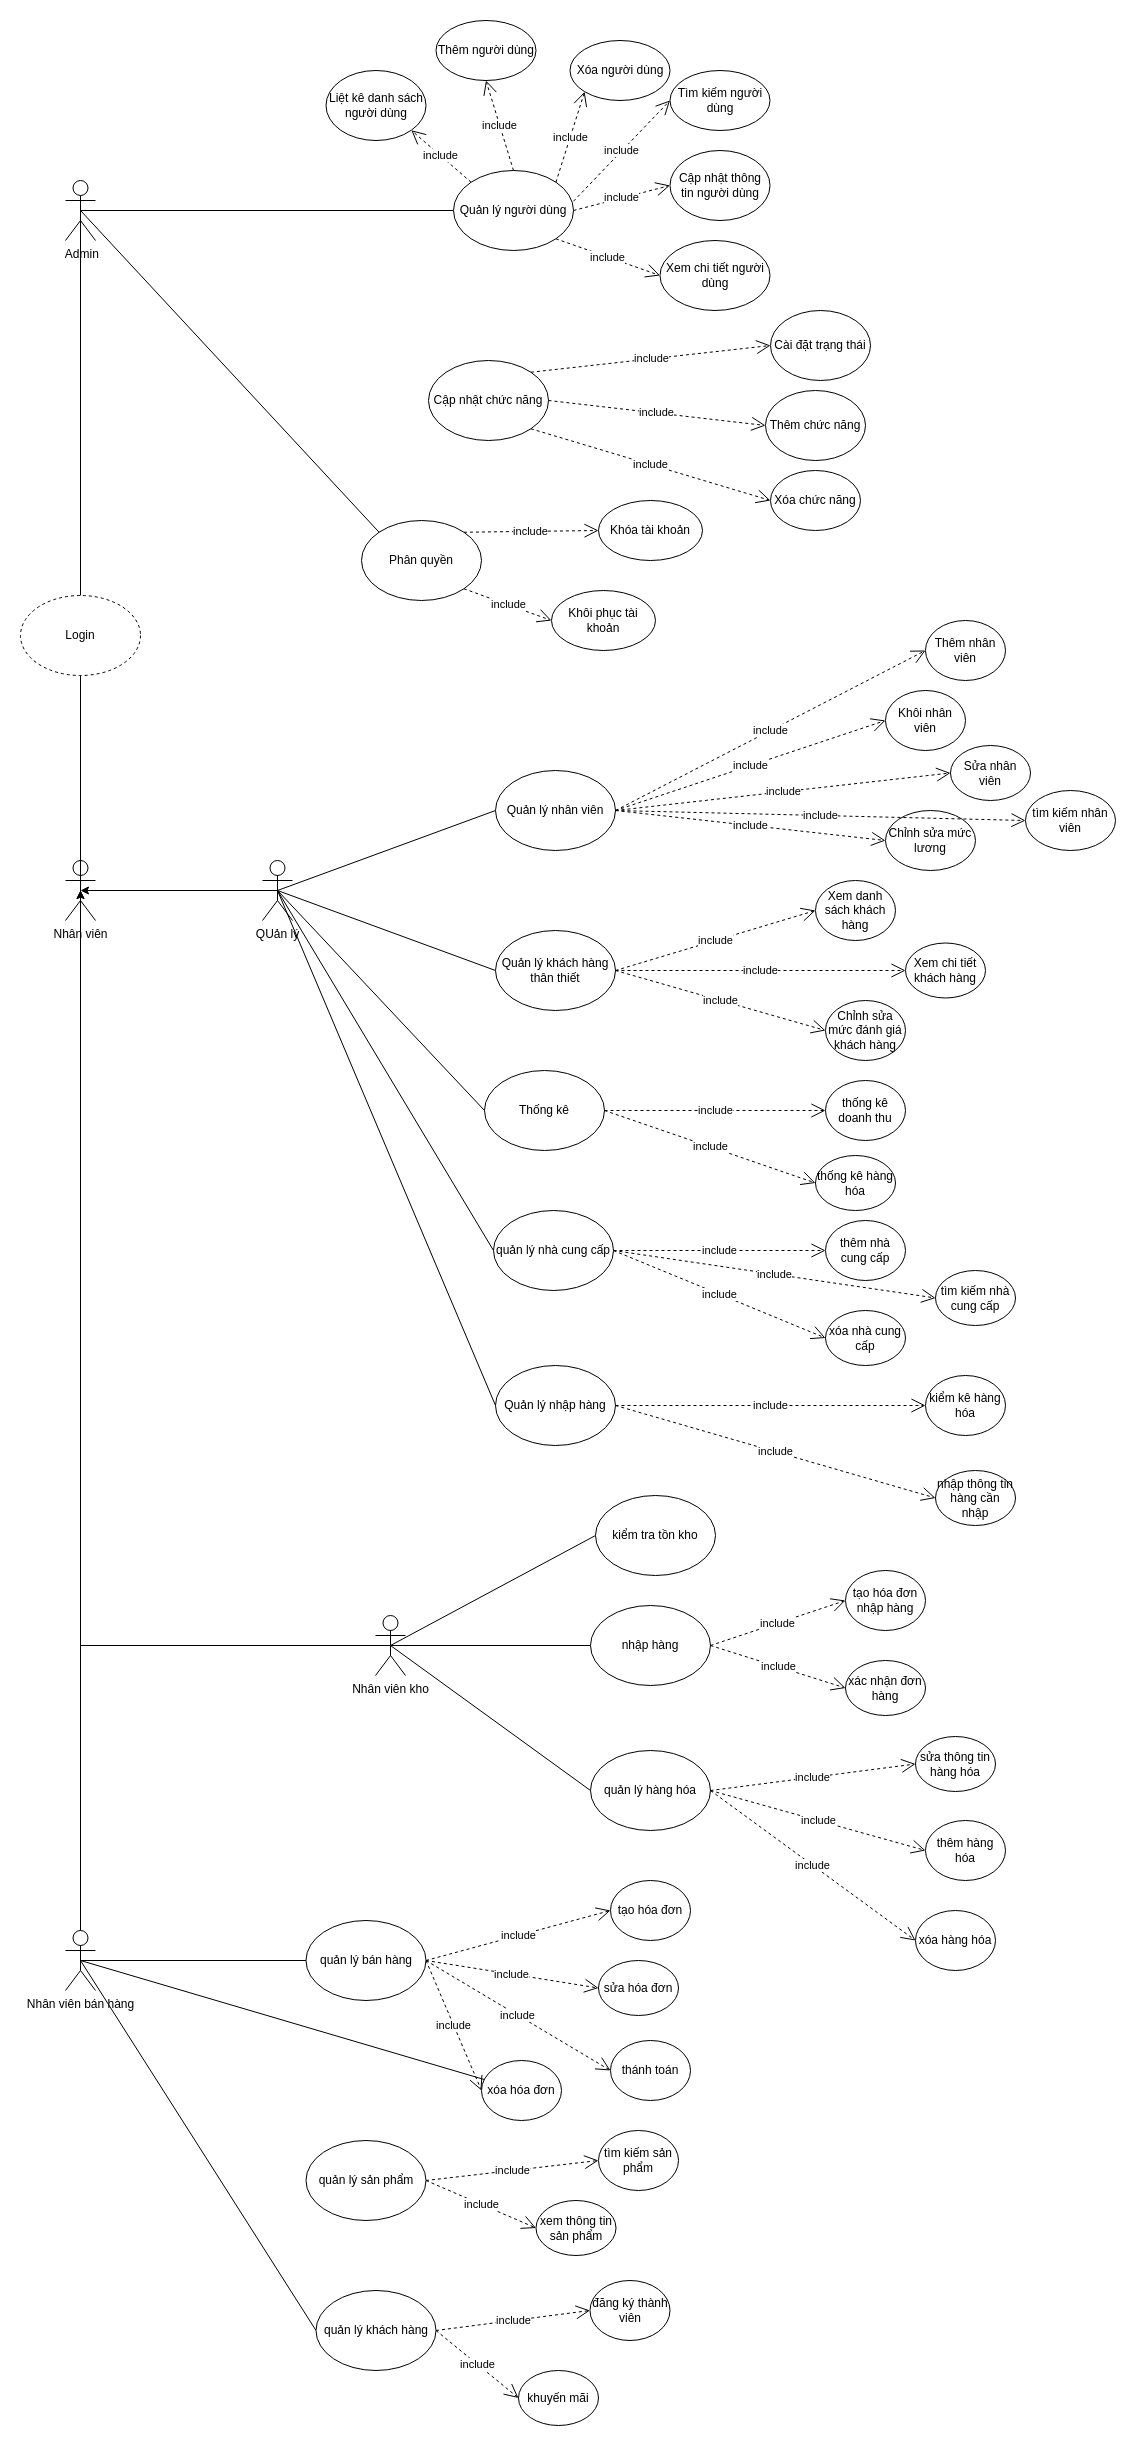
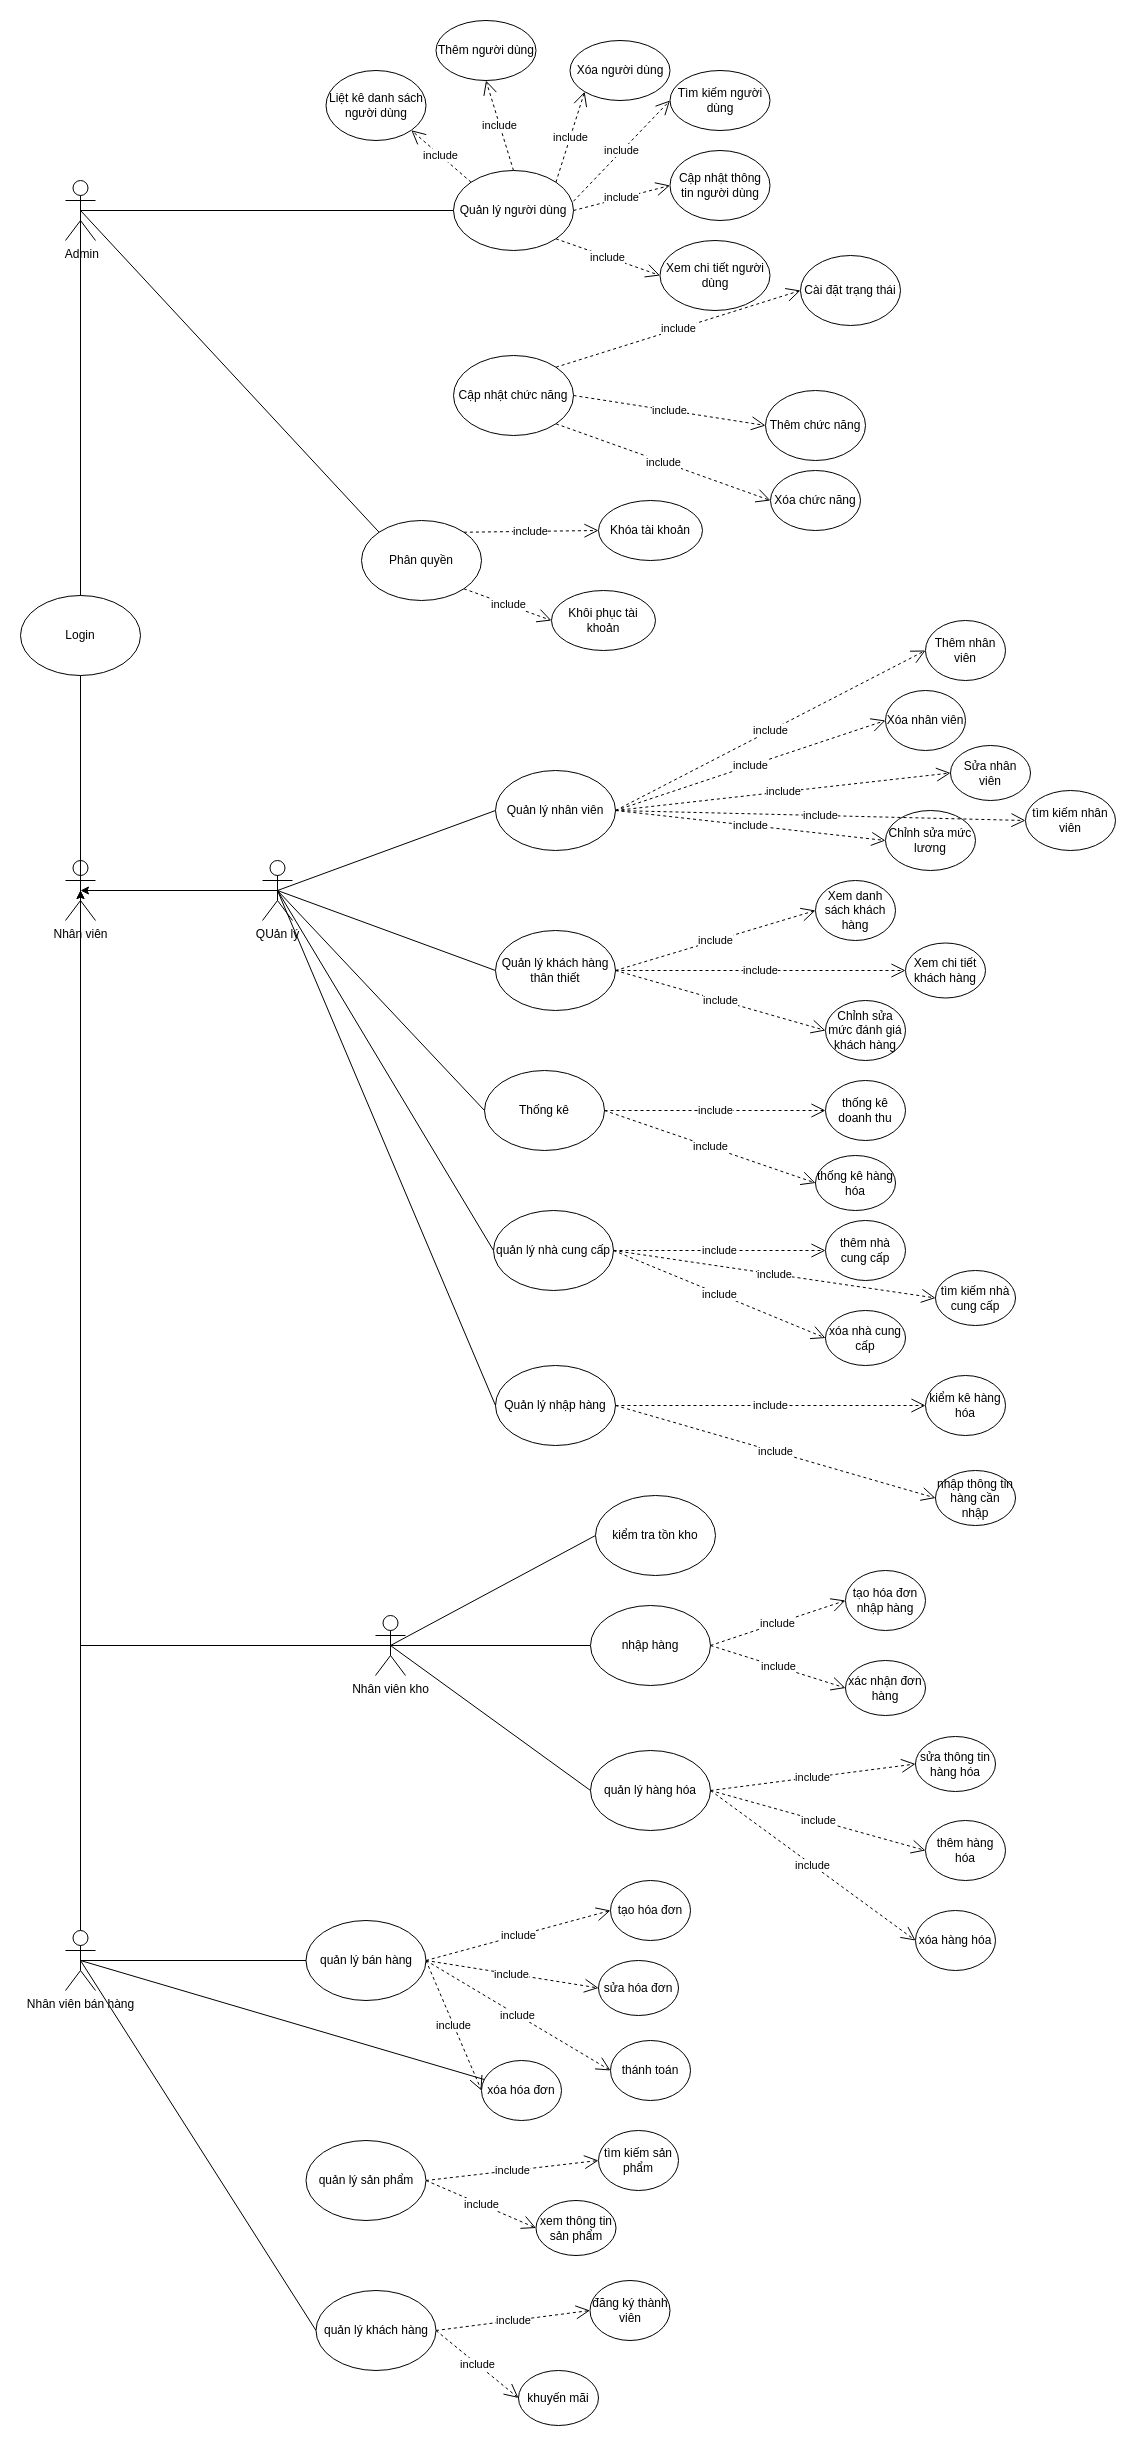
node "Cài đặt trạng thái": moved (821, 346) -> (851, 291)
node "Cập nhật chức năng": moved (489, 401) -> (514, 396)
node "Login": style dashed -> solid
node "Khôi nhân viên": label "Khôi nhân viên" -> "Xóa nhân viên"
